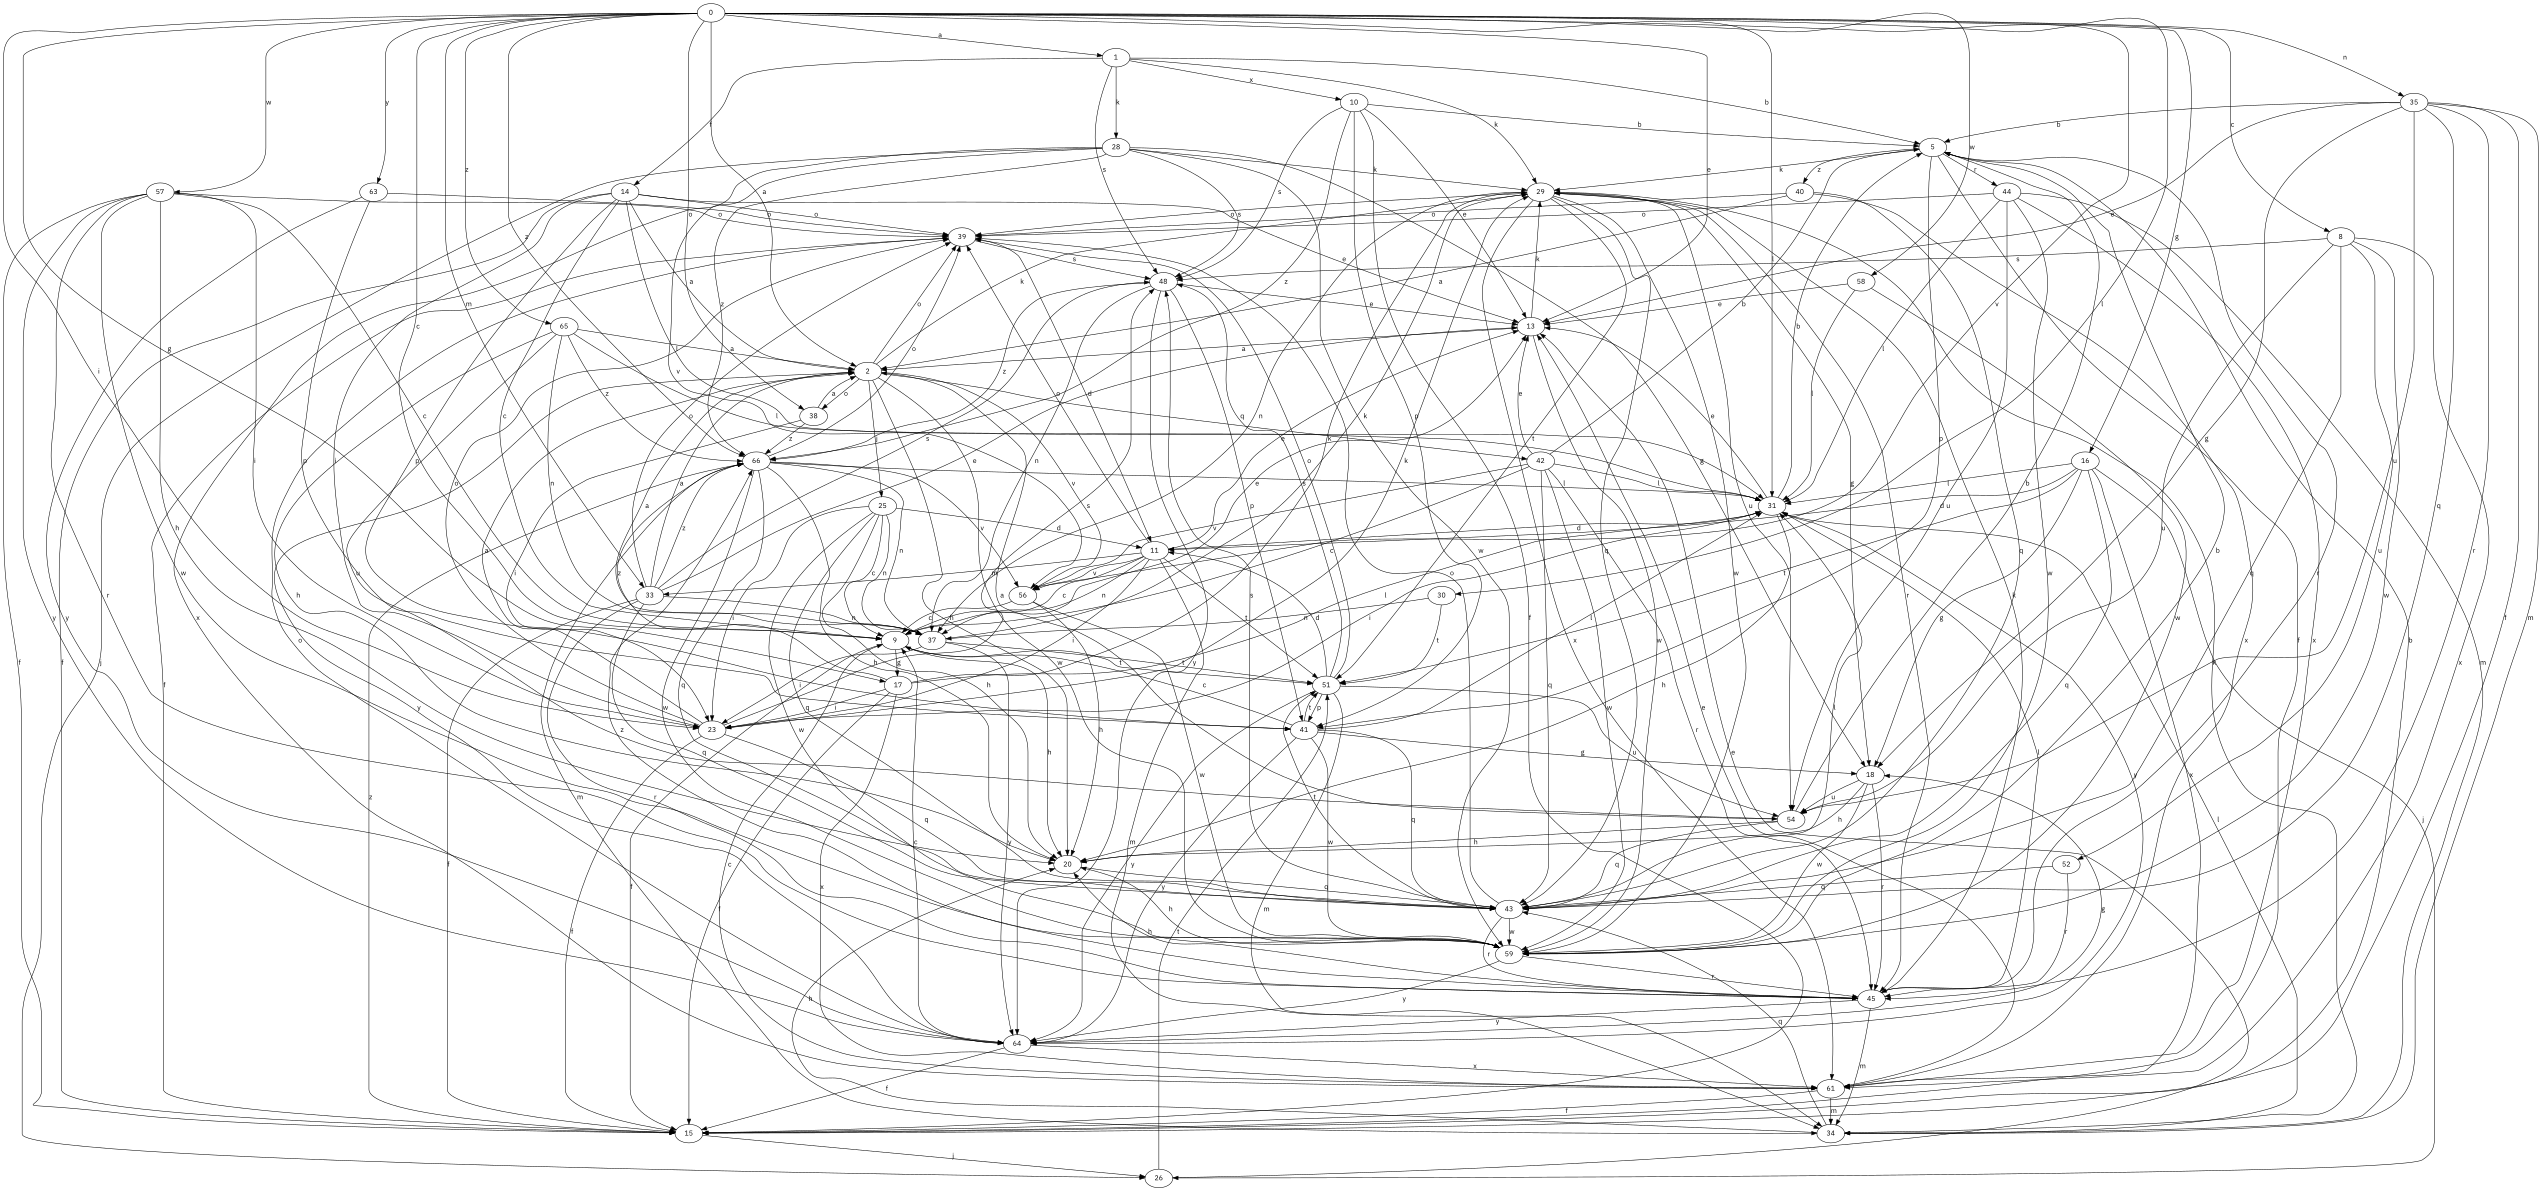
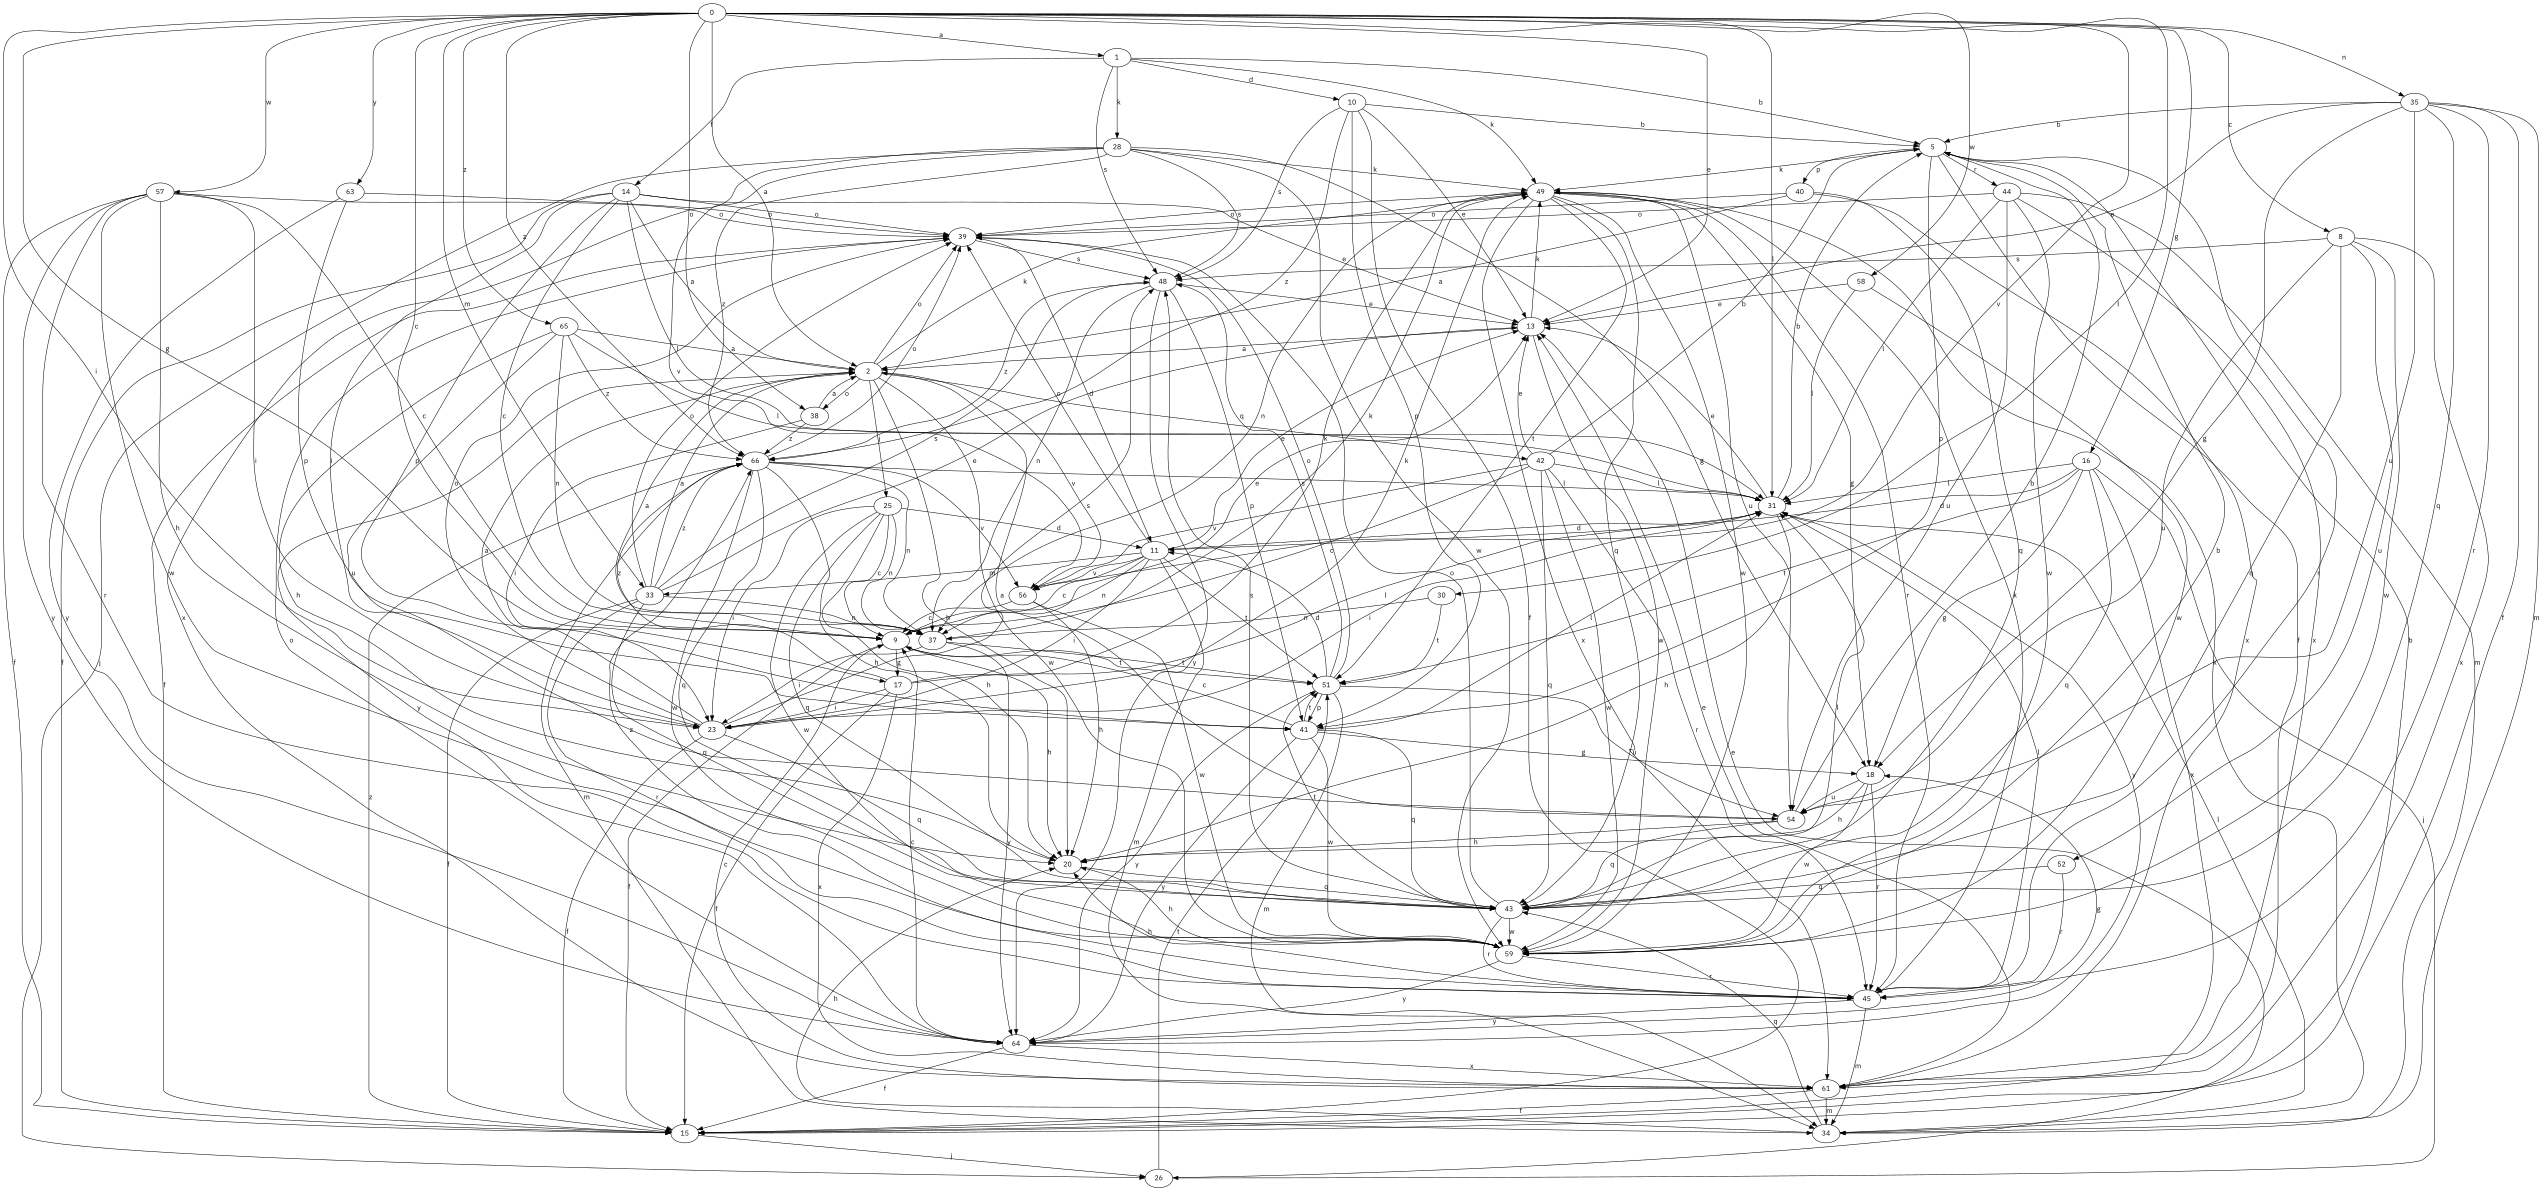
edge "1" -> "10": label "x" -> "d"
edge "5" -> "40": label "z" -> "p"
node "29": label "29" -> "49"
